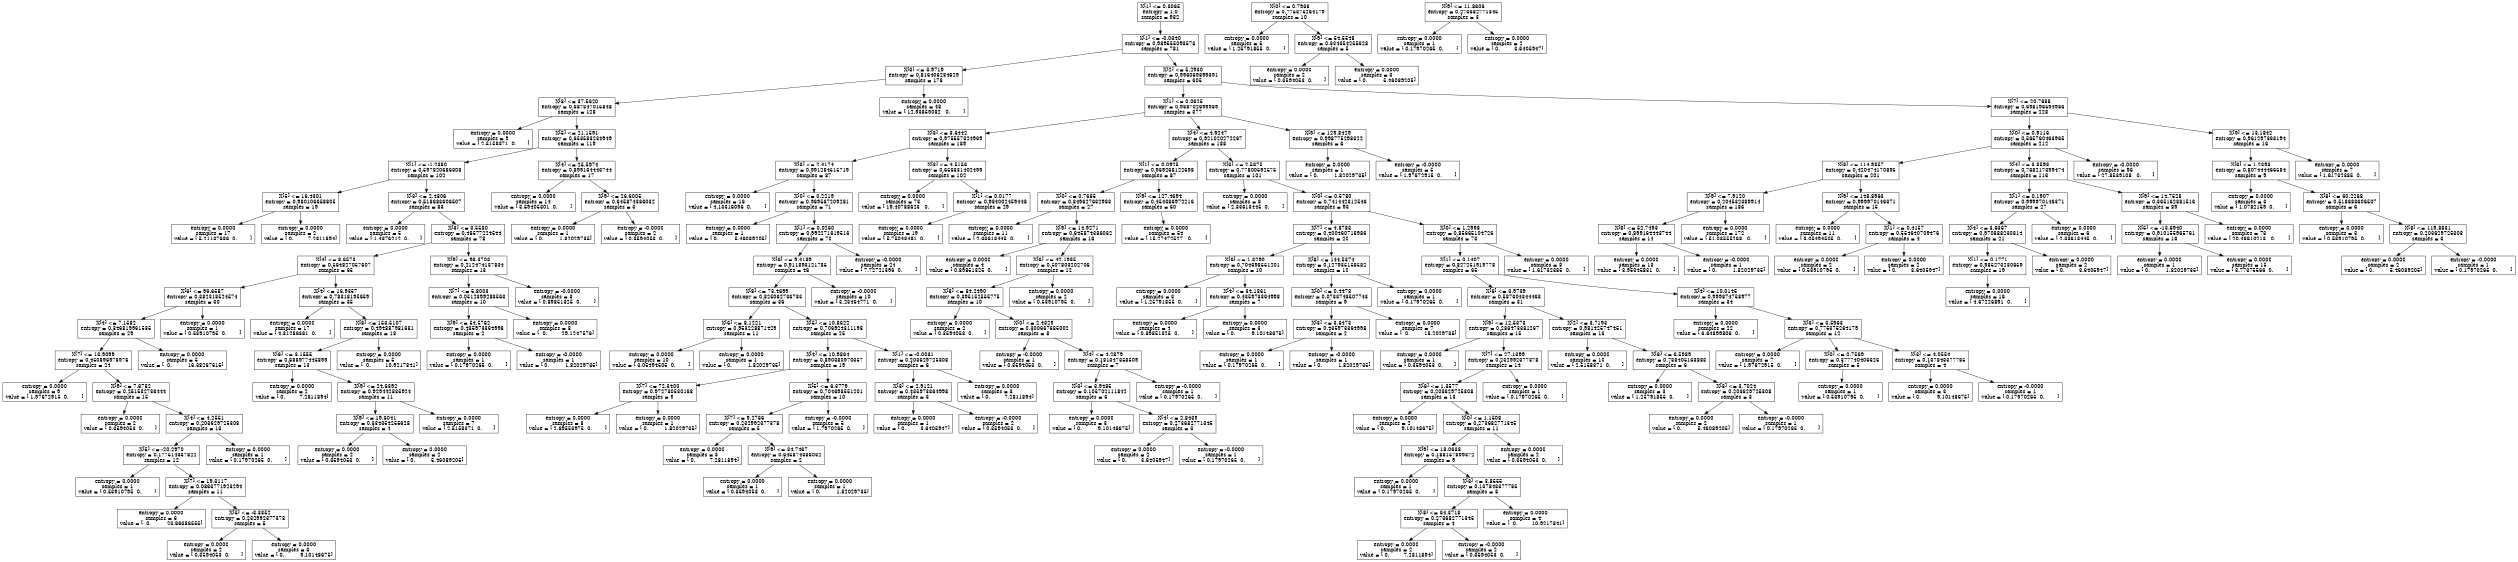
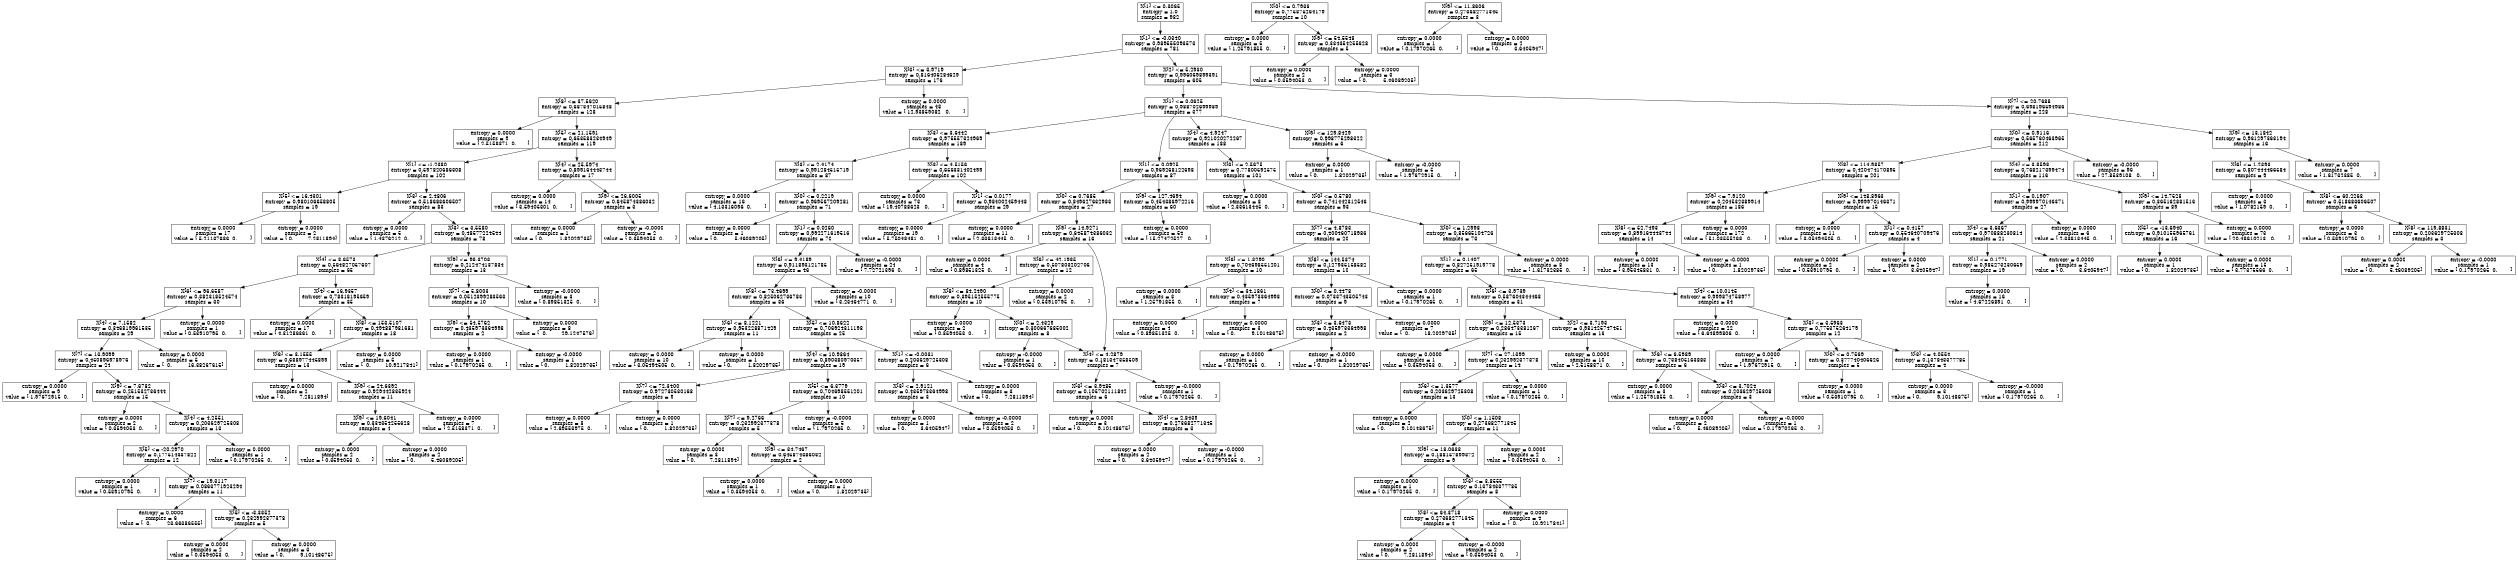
edge "X[4] <= 4.9247 entropy = 0.921020272267 samples = 188" -> "X[1] <= 0.0925 entropy = 0.969268122698 samples = 87": now "X[1] <= 0.0625 entropy = 0.988702699989 samples = 377" -> "X[1] <= 0.0925 entropy = 0.969268122698 samples = 87"
edge "X[9] <= 14.9271 entropy = 0.645874386032 samples = 16" -> "X[6] <= 42.1985 entropy = 0.507803202706 samples = 12": now "X[9] <= 14.9271 entropy = 0.645874386032 samples = 16" -> "X[4] <= 4.2879 entropy = 0.181347358509 samples = 7"
node "X[0] <= 0.4478 entropy = 0.0733743507743 samples = 9": label "X[0] <= 0.4478 entropy = 0.0733743507743 samples = 9" -> "X[0] <= 0.4478 entropy = 0.0733743505743 samples = 9"
edge "X[6] <= 1.3577 entropy = 0.203629725308 samples = 13" -> "X[0] <= 1.1508 entropy = 0.273682771345 samples = 11": removed
